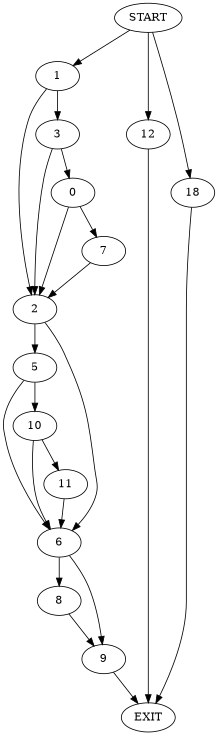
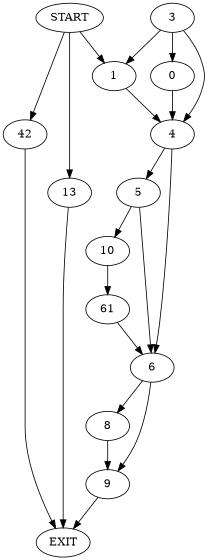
edge "1" -> "3": reversed
node "12": label "12" -> "42"
node "18": label "18" -> "13"
node "7": removed
node "2": label "2" -> "4"
edge "10" -> "6": removed
node "11": label "11" -> "61"
